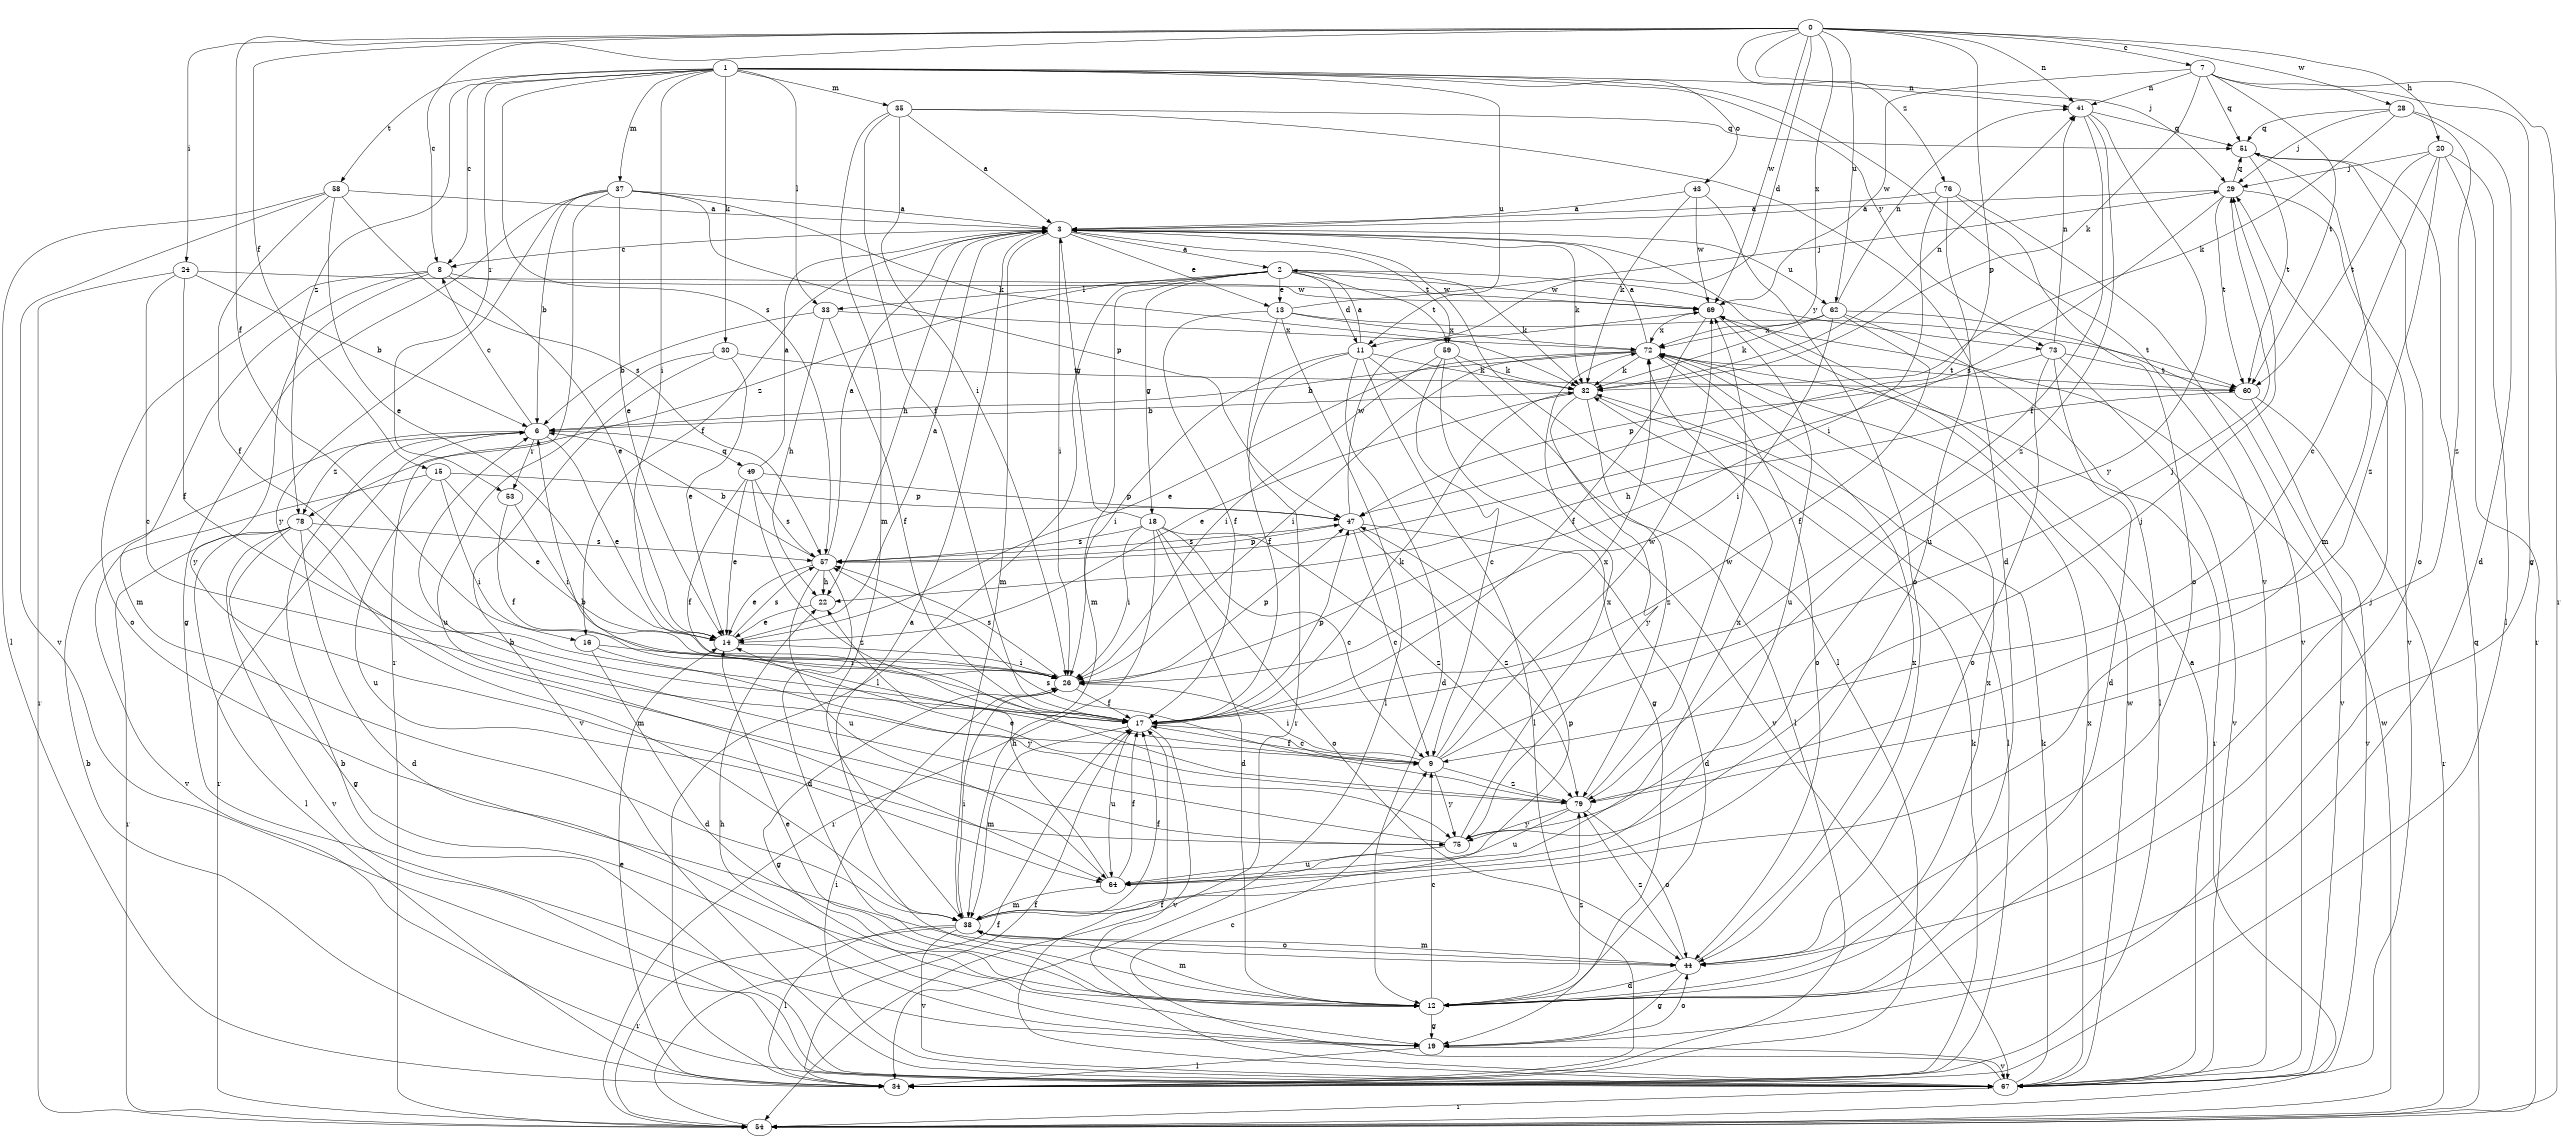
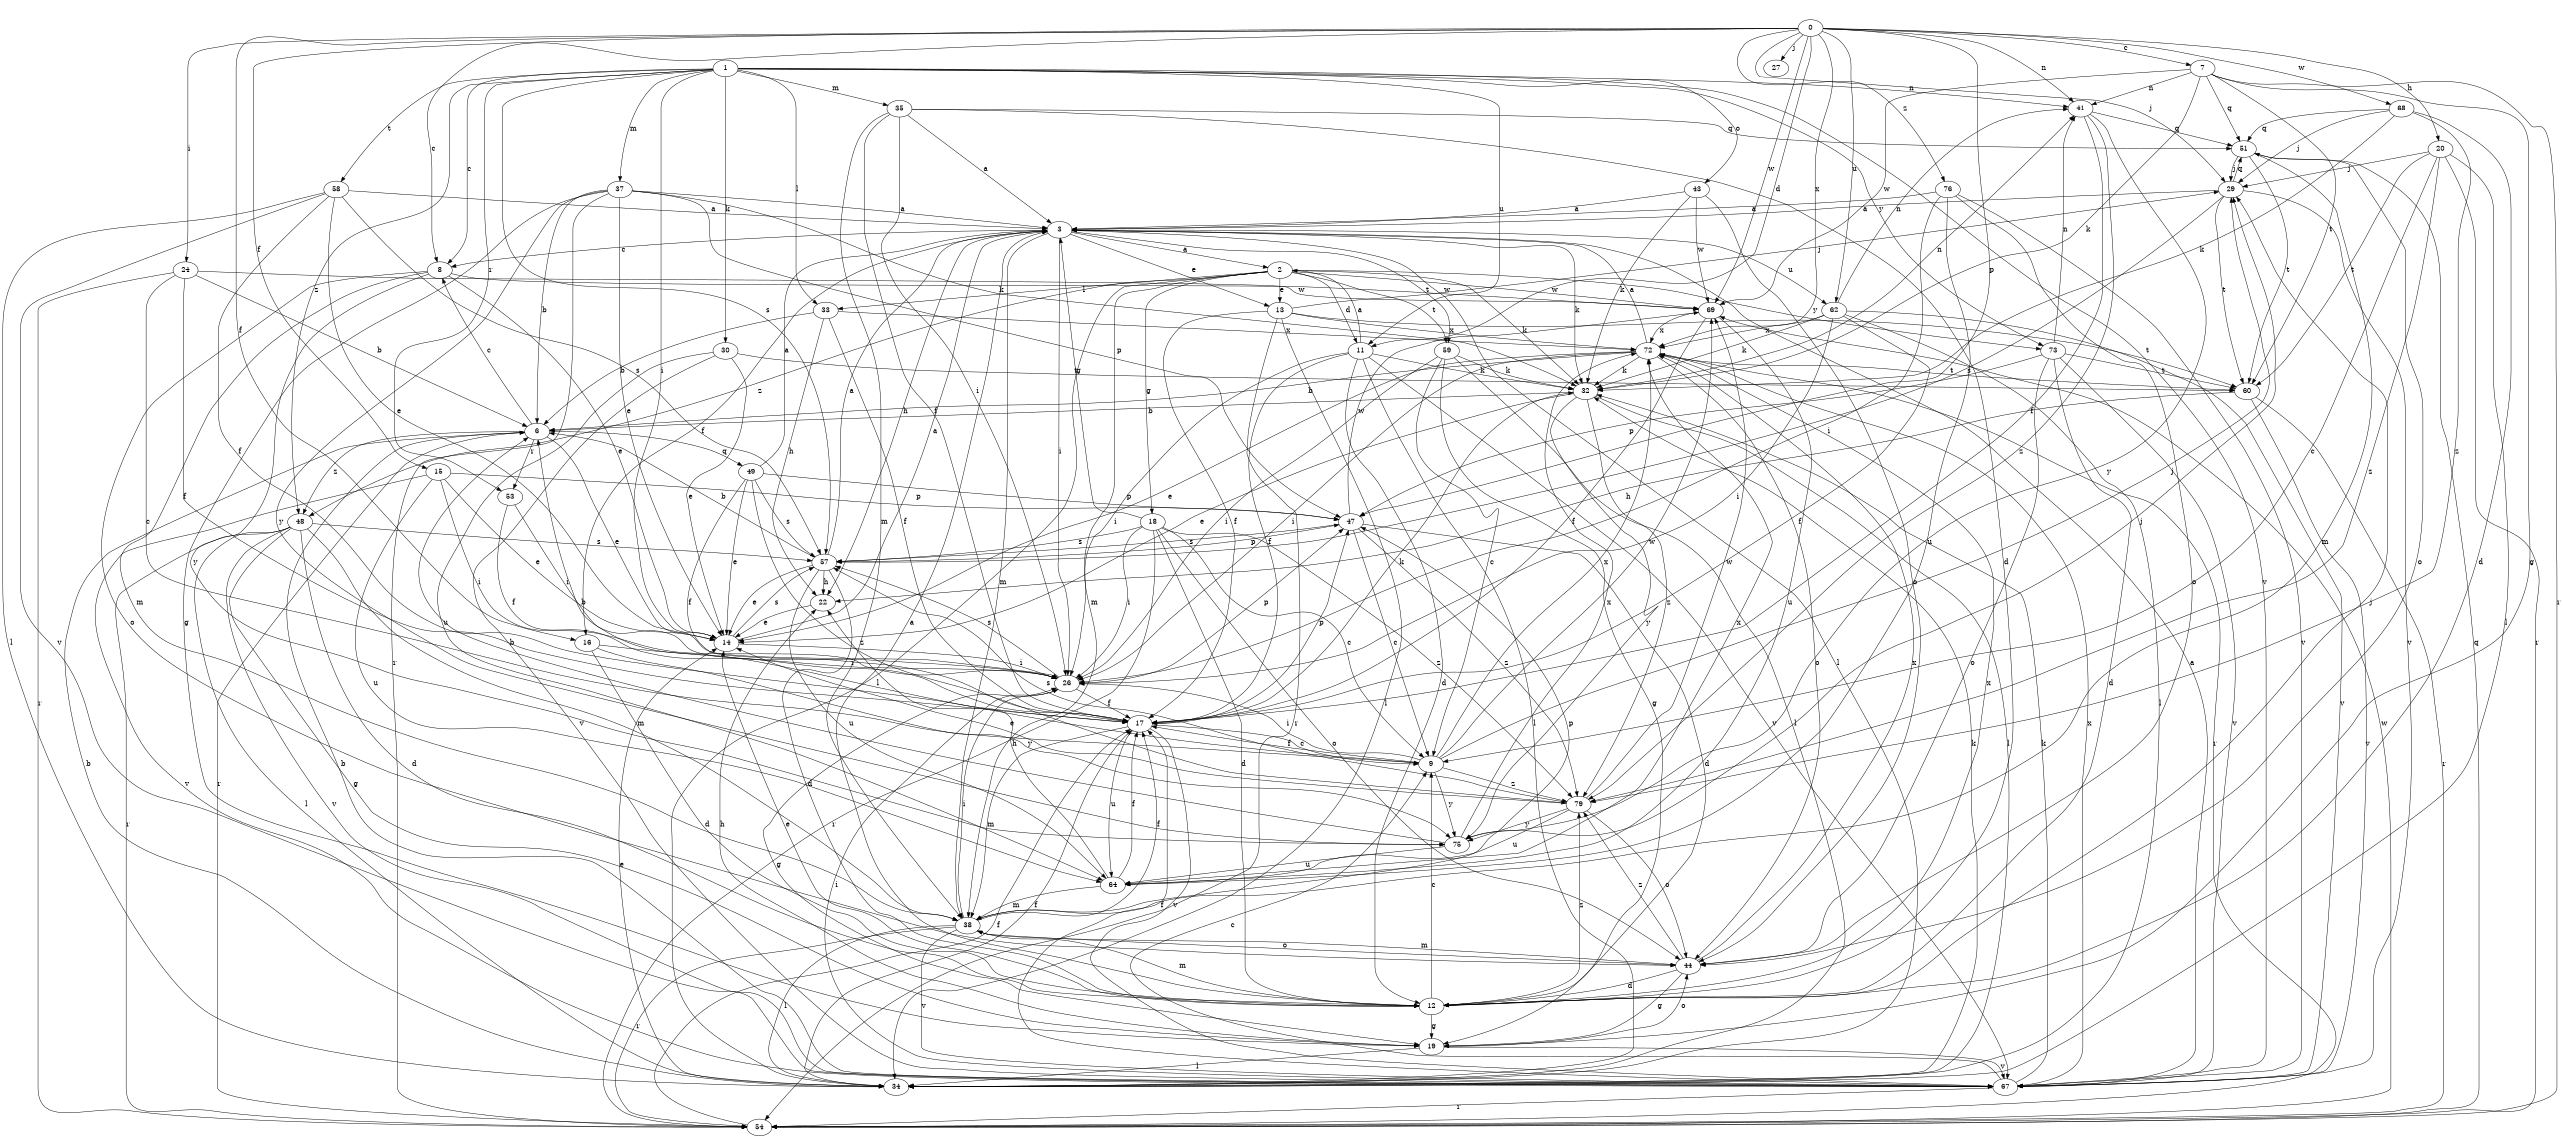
node "27": added
node "28": label "28" -> "68"
edge "51" -> "29": added, label "j"
node "78": label "78" -> "48"
edge "67" -> "69": removed, label "w"
